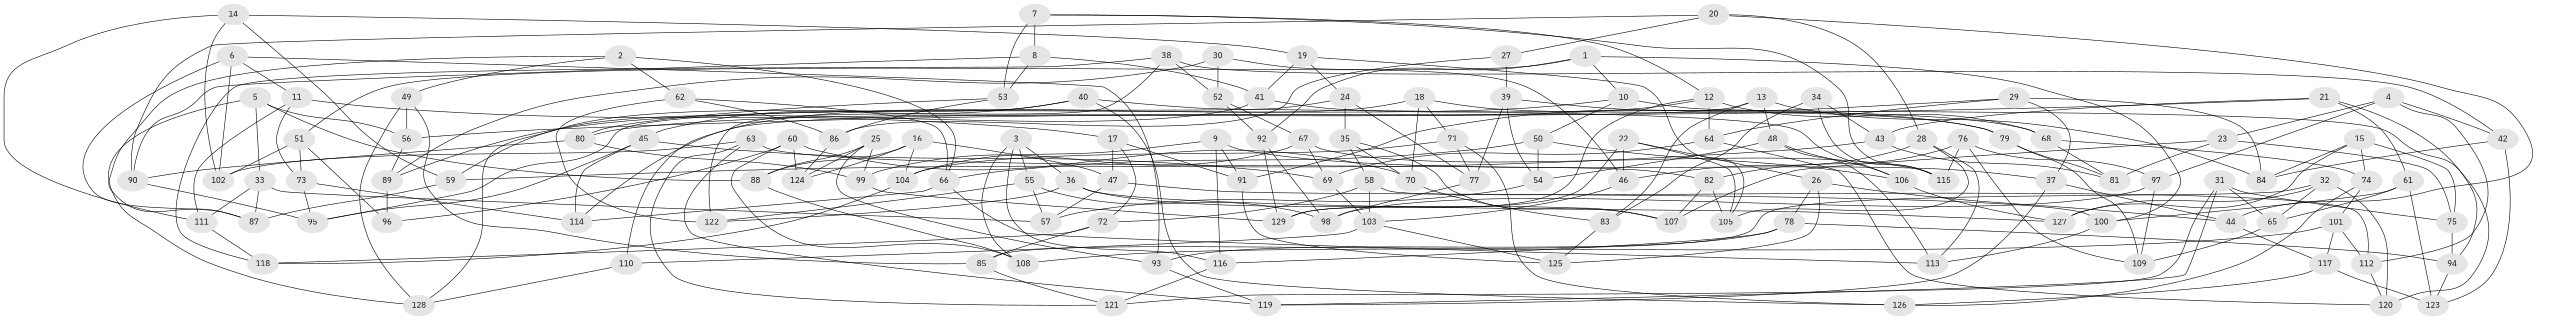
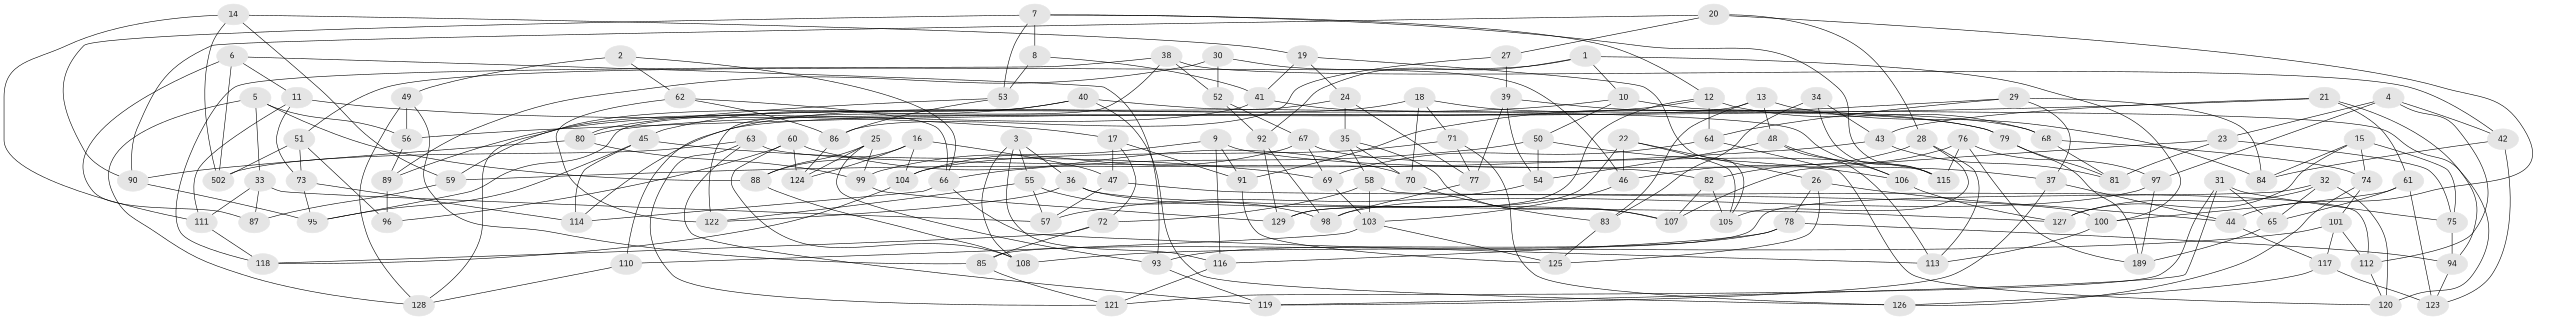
edge "2" -- "87": removed
edge "8" -- "90": now "7" -- "90"
node "102": label "102" -> "502"
node "109": label "109" -> "189"
